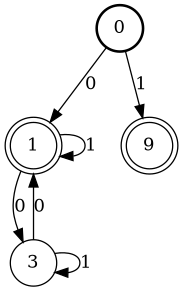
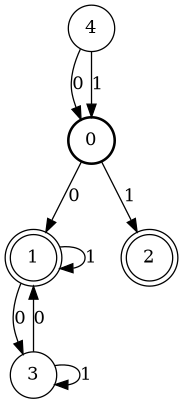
node "4": added
node "9": label "9" -> "2"
